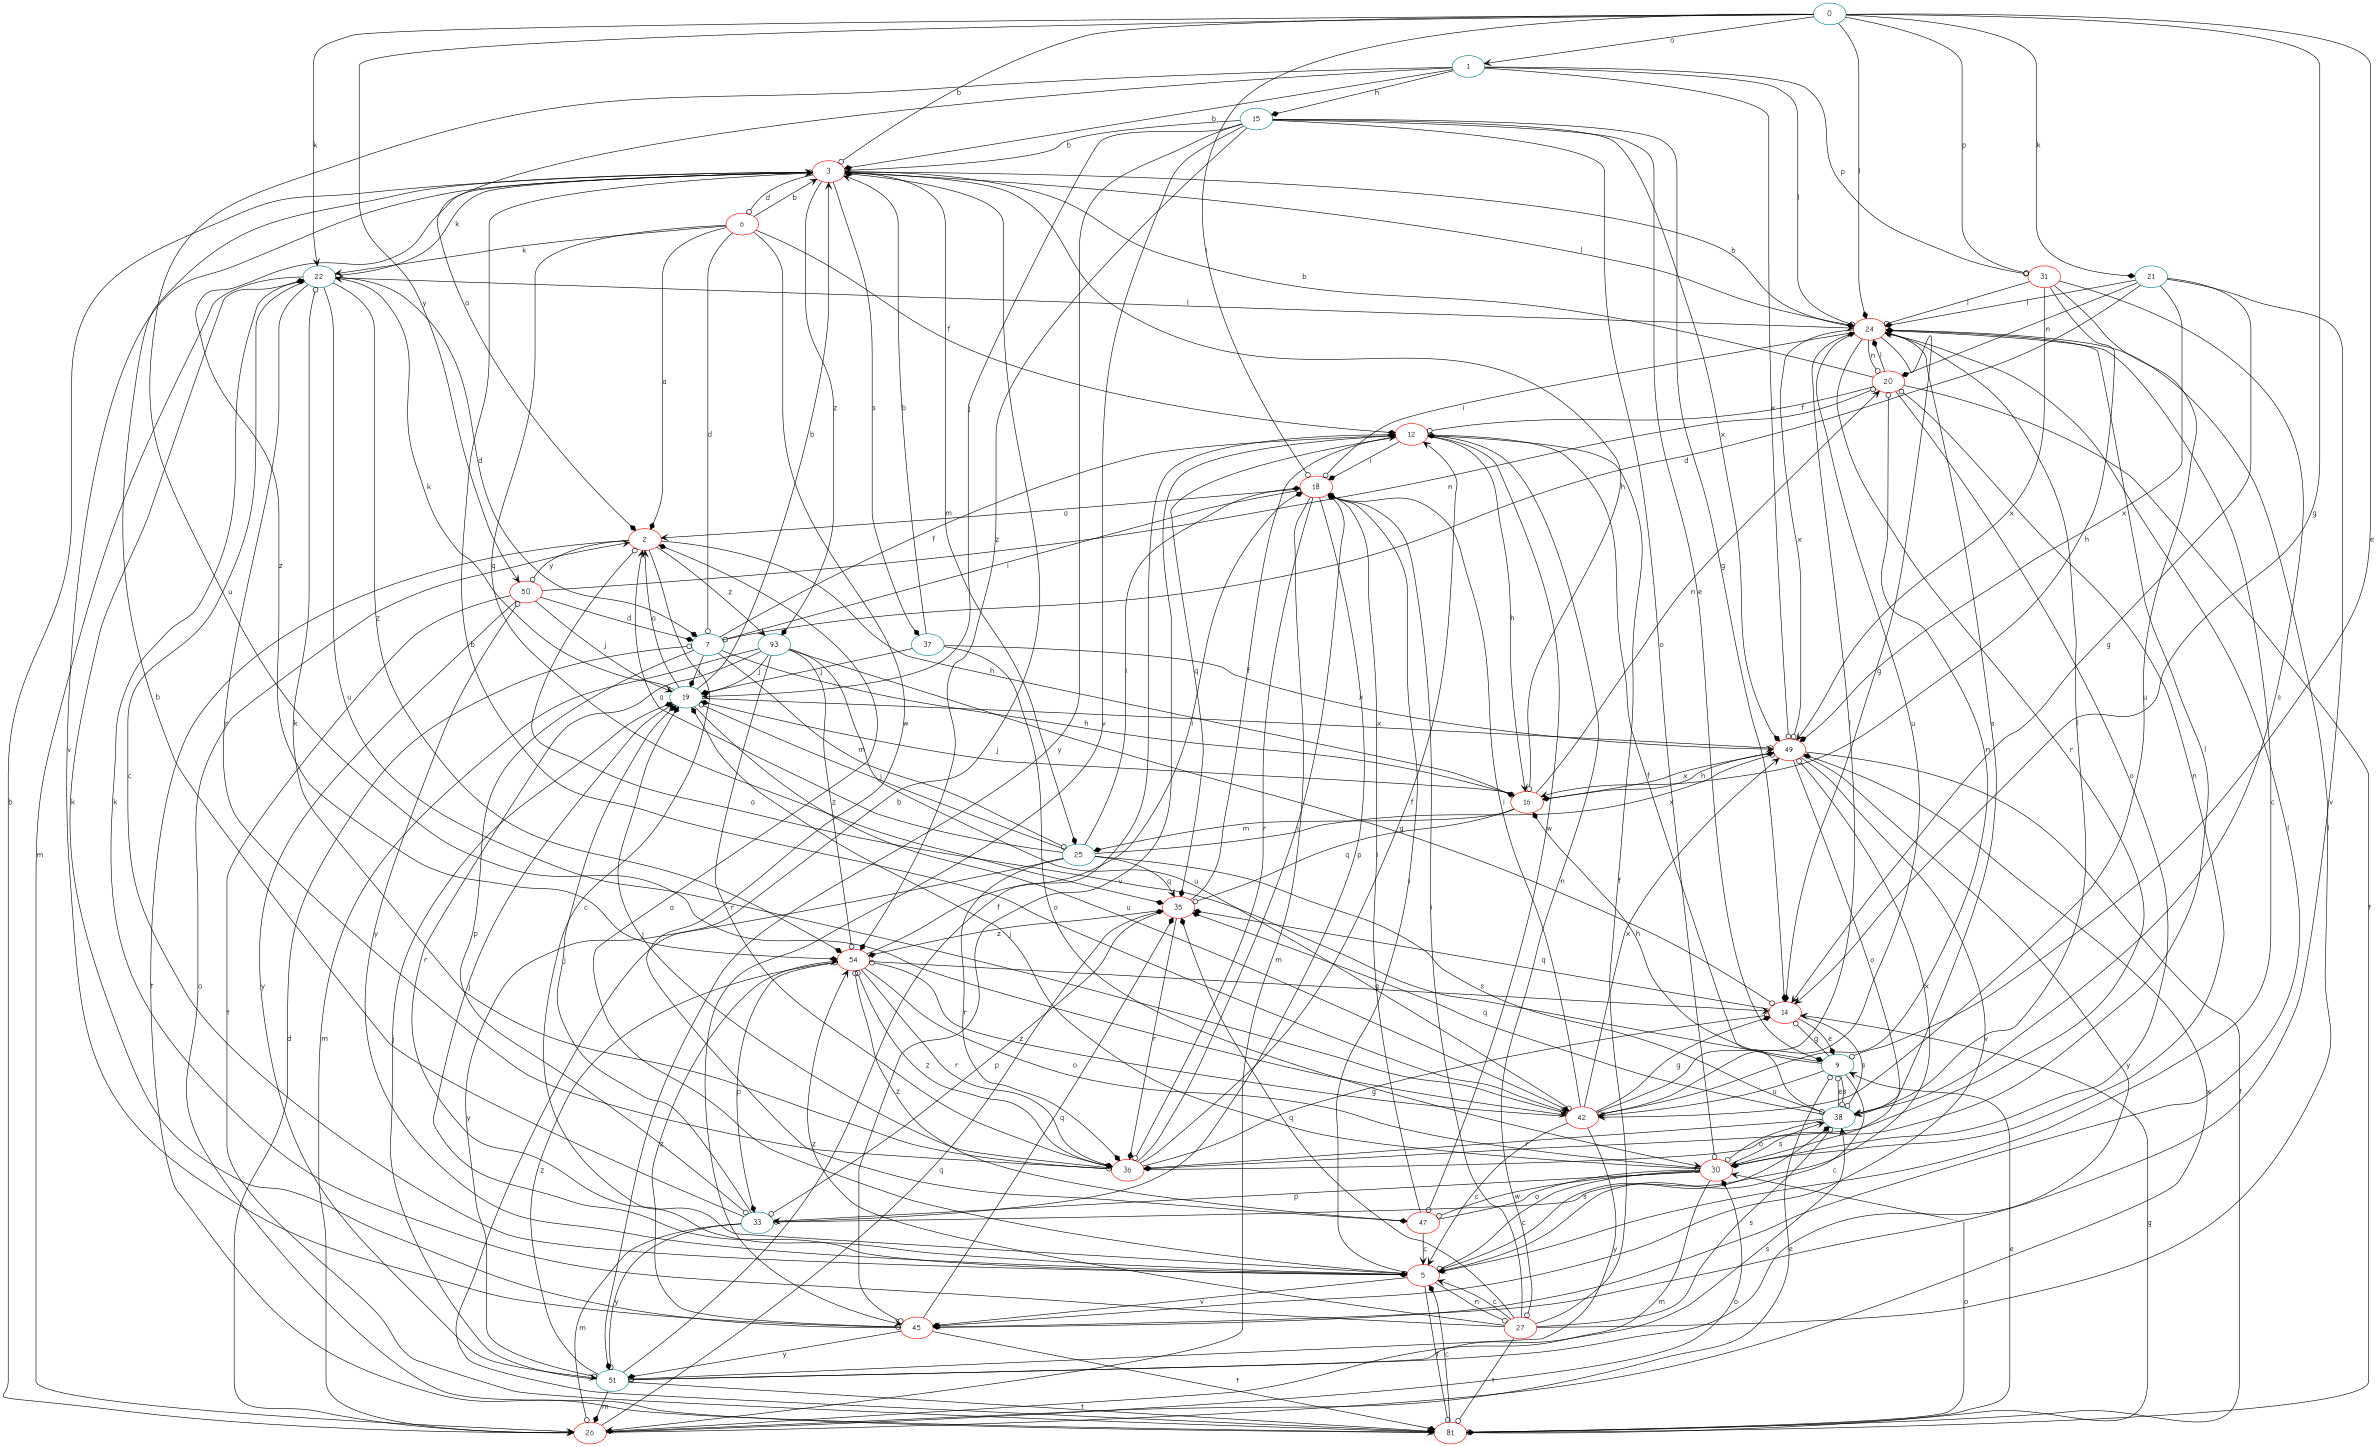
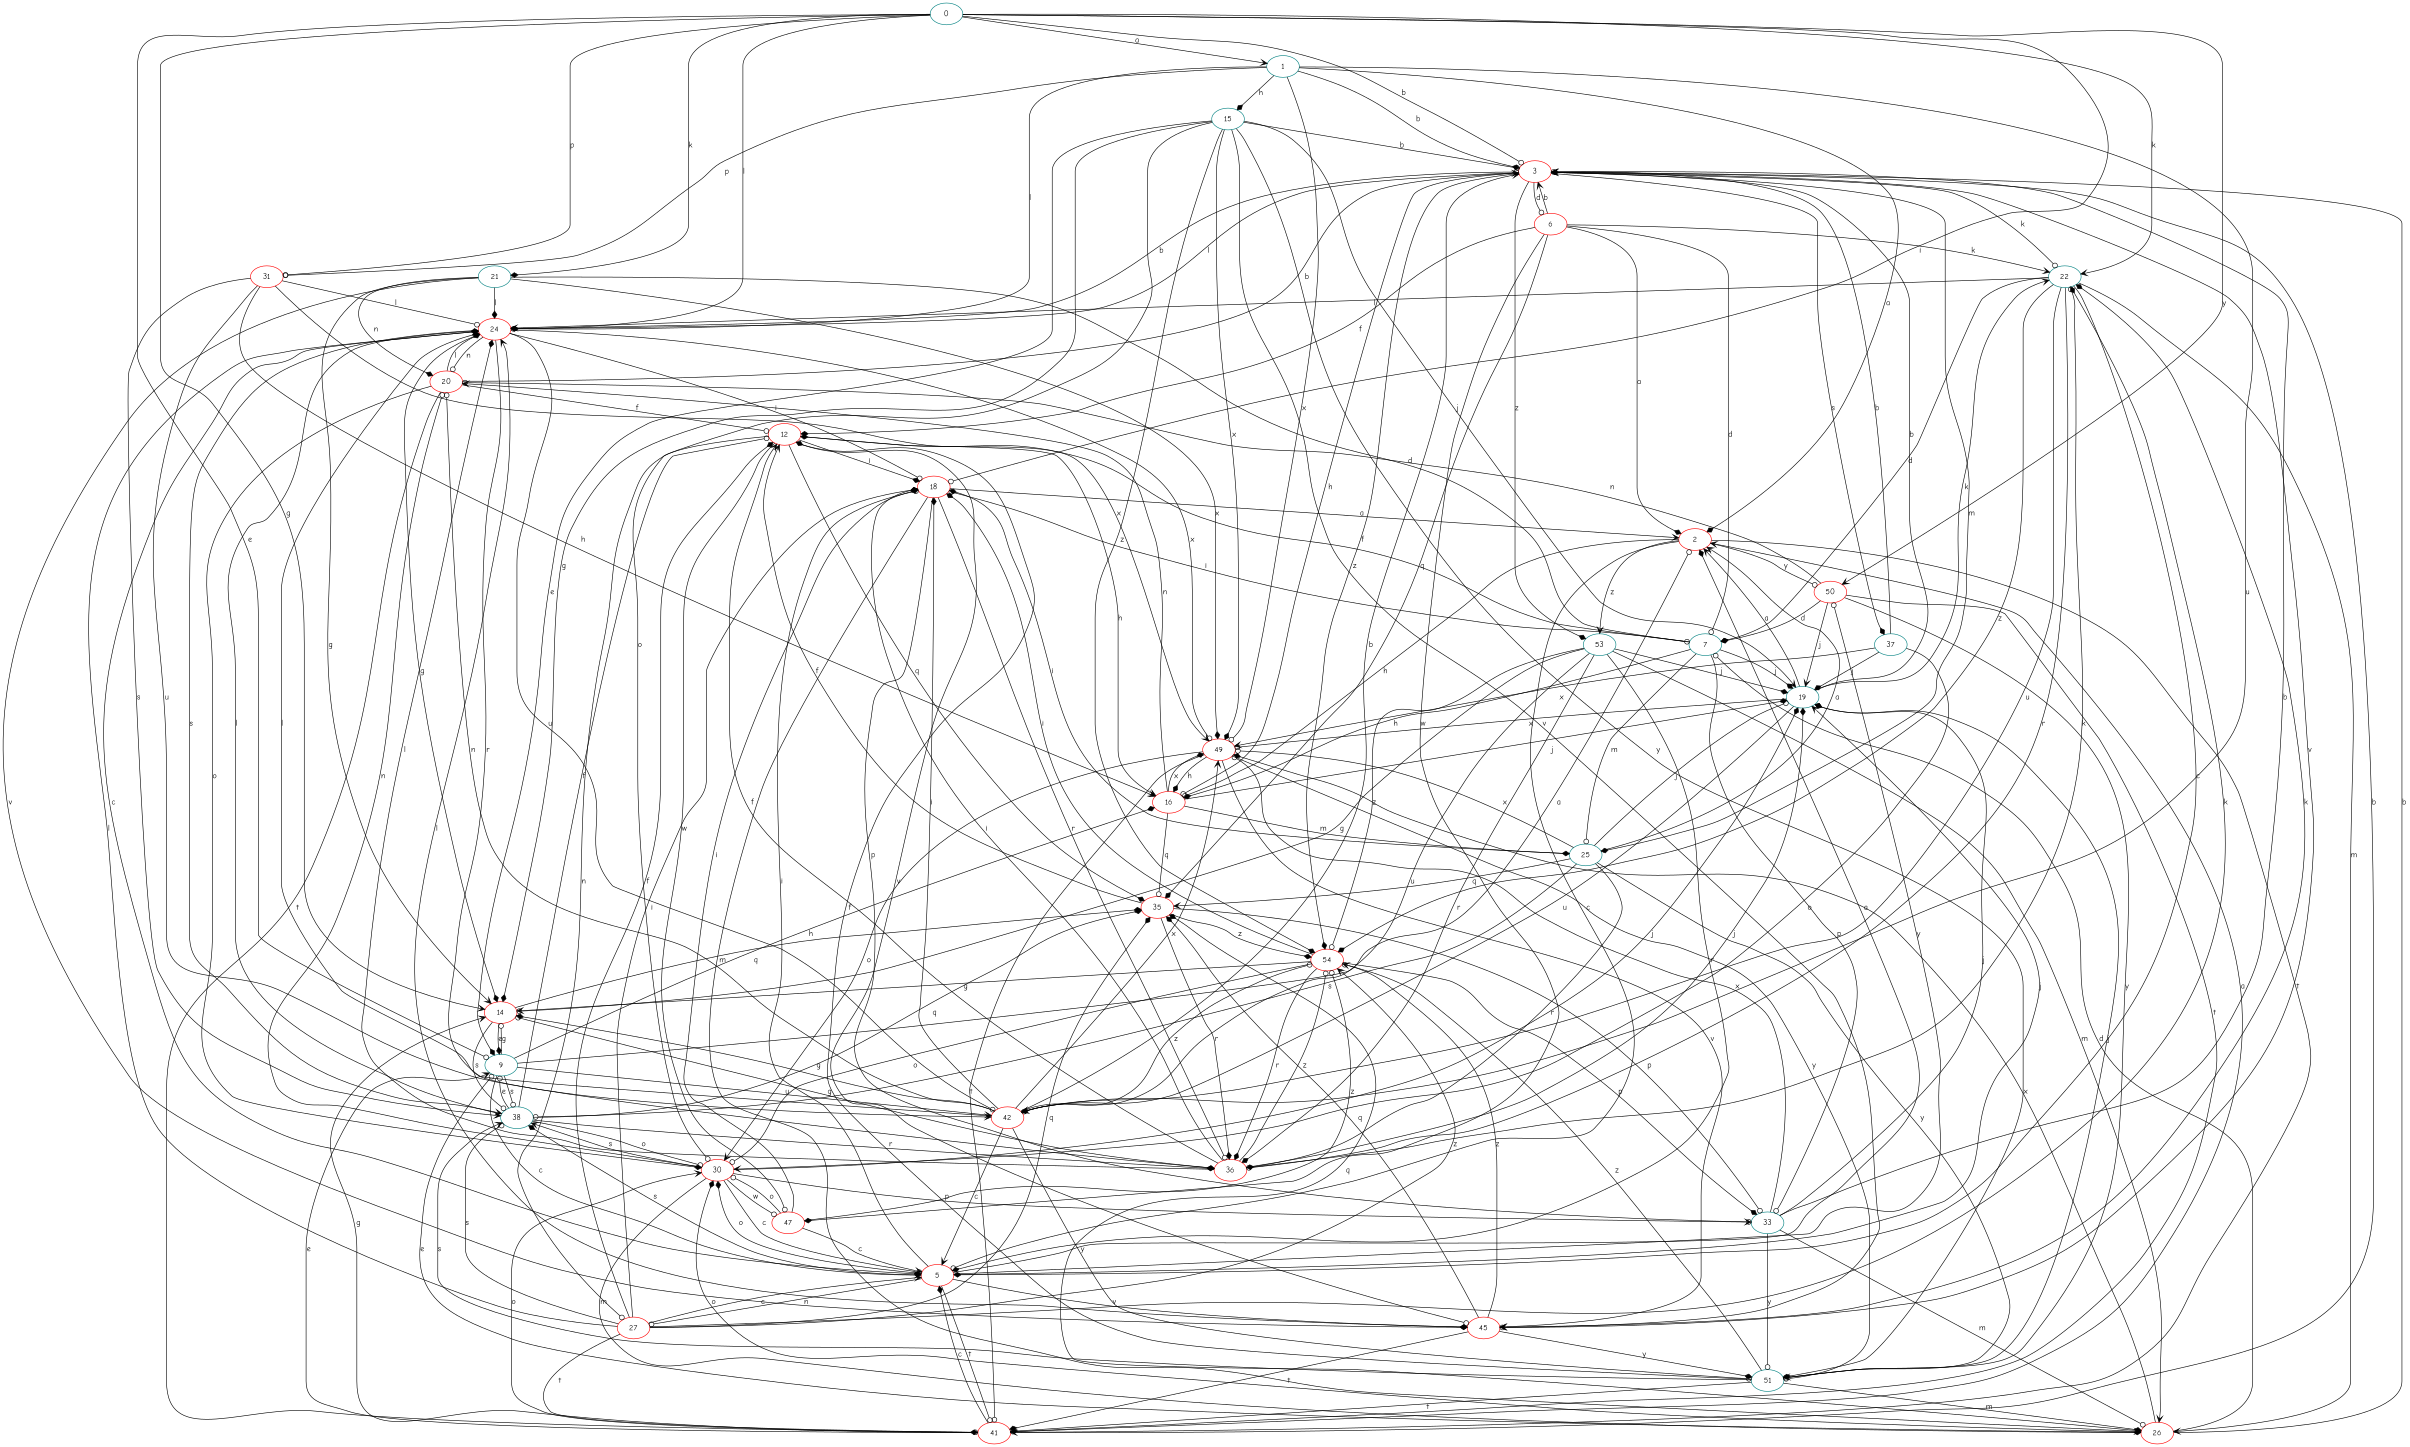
node "93": label "93" -> "53"
edge "5" -> "30": added, label "o"
node "81": label "81" -> "41"
